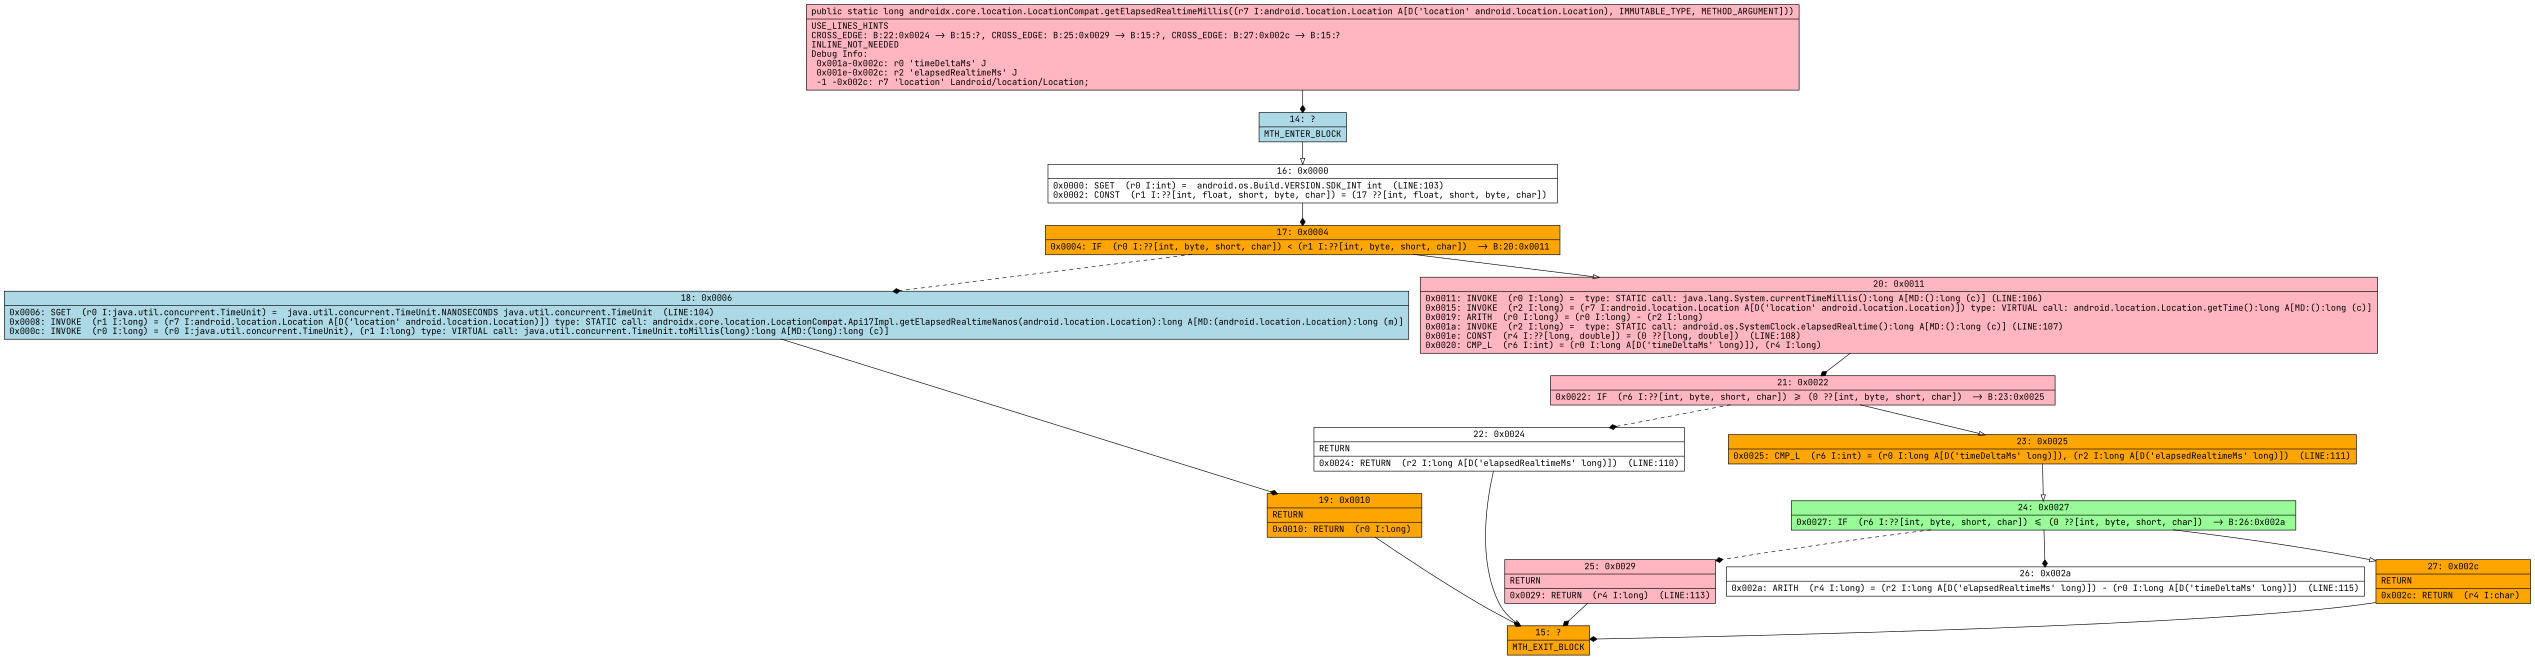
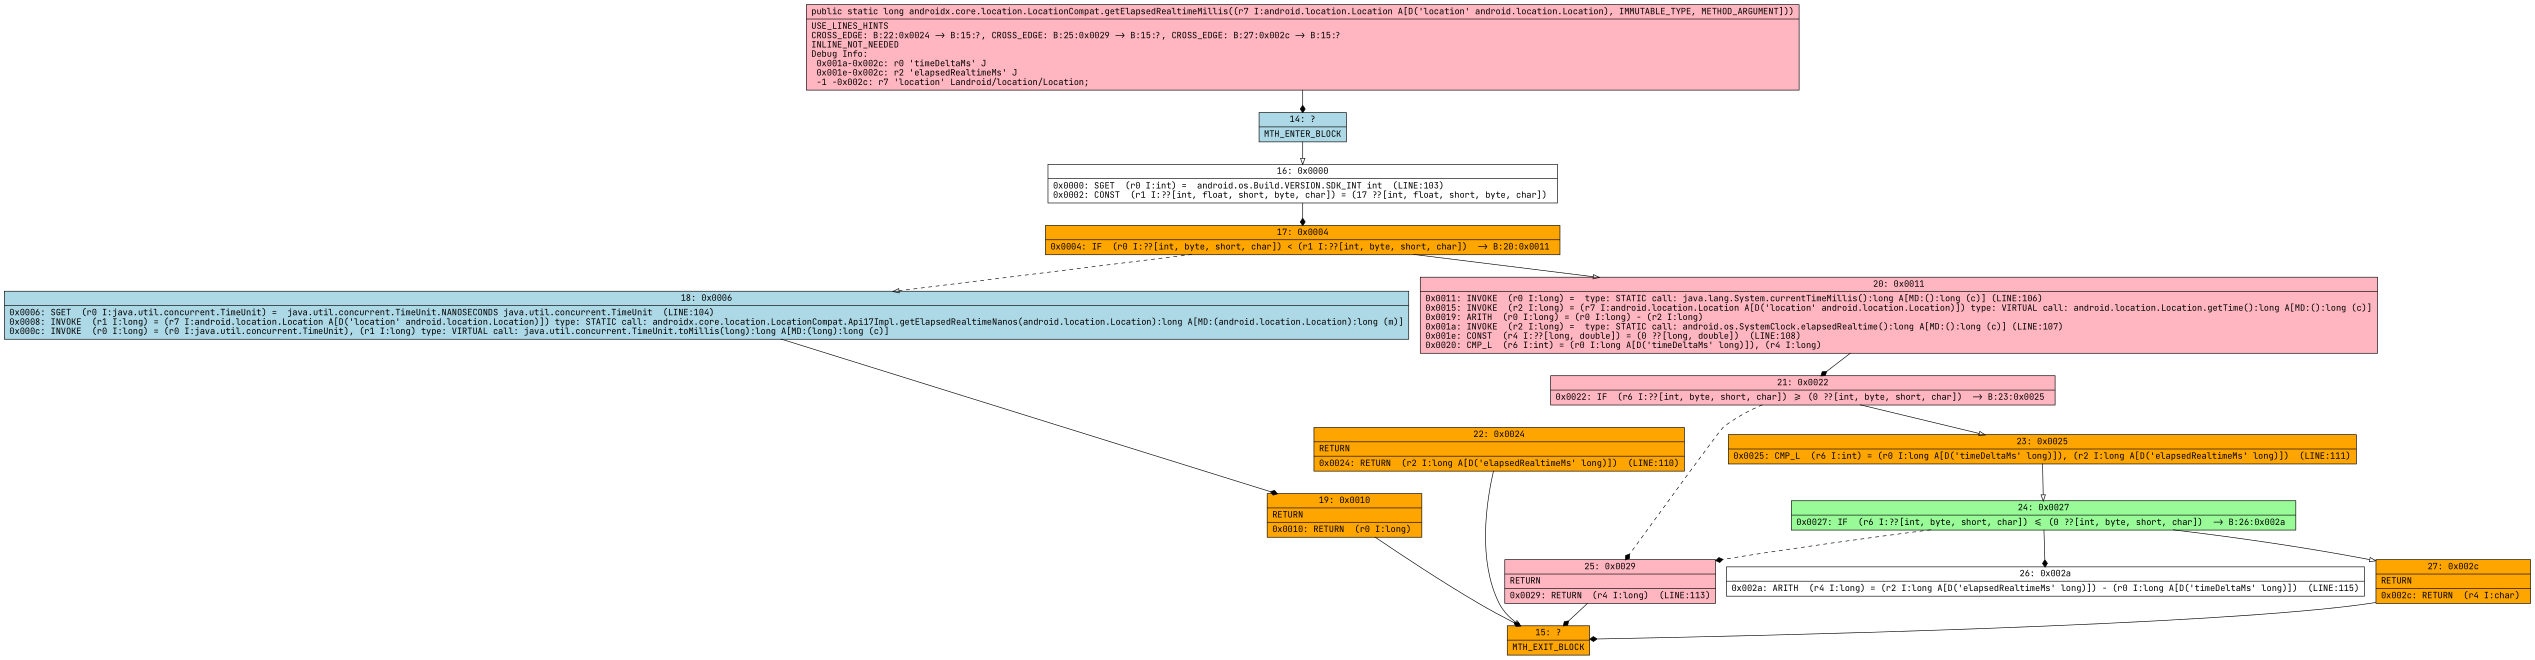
edge "17: 0x0004" -> "18: 0x0006": arrowhead diamond -> onormal
edge "21: 0x0022" -> "22: 0x0024": now "21: 0x0022" -> "25: 0x0029"
node "22: 0x0024": fillcolor white -> orange
